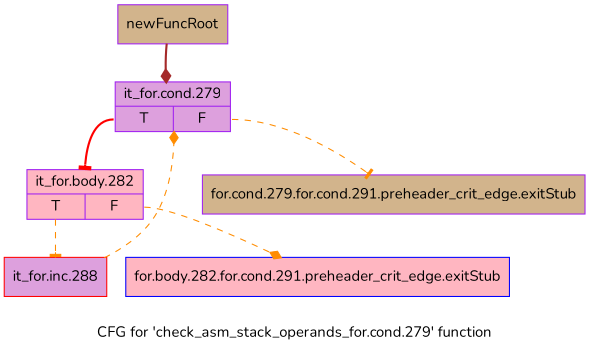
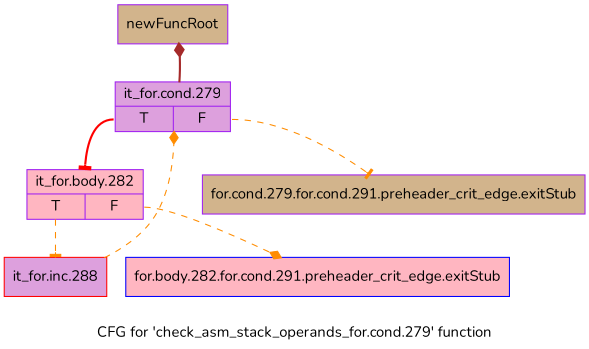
edge "newFuncRoot" -> "it_for.cond.279": reversed
